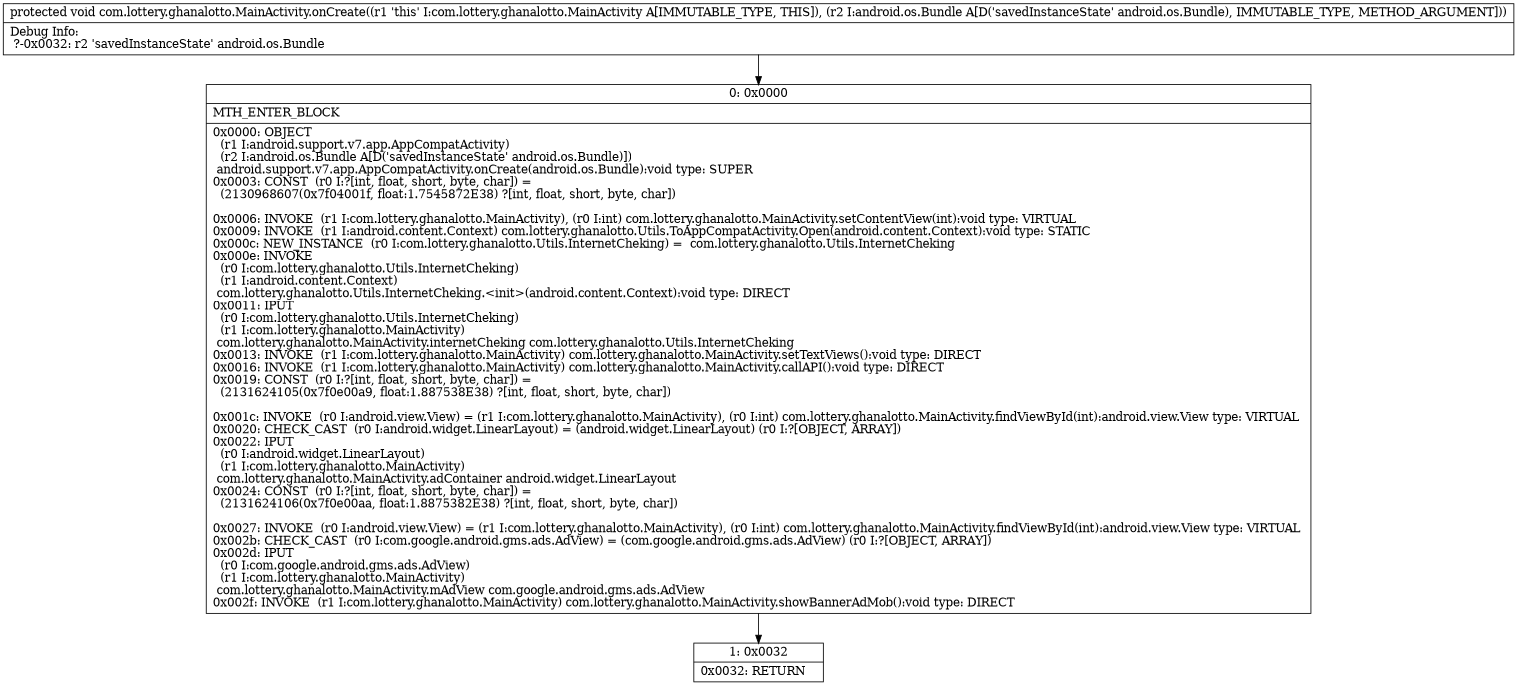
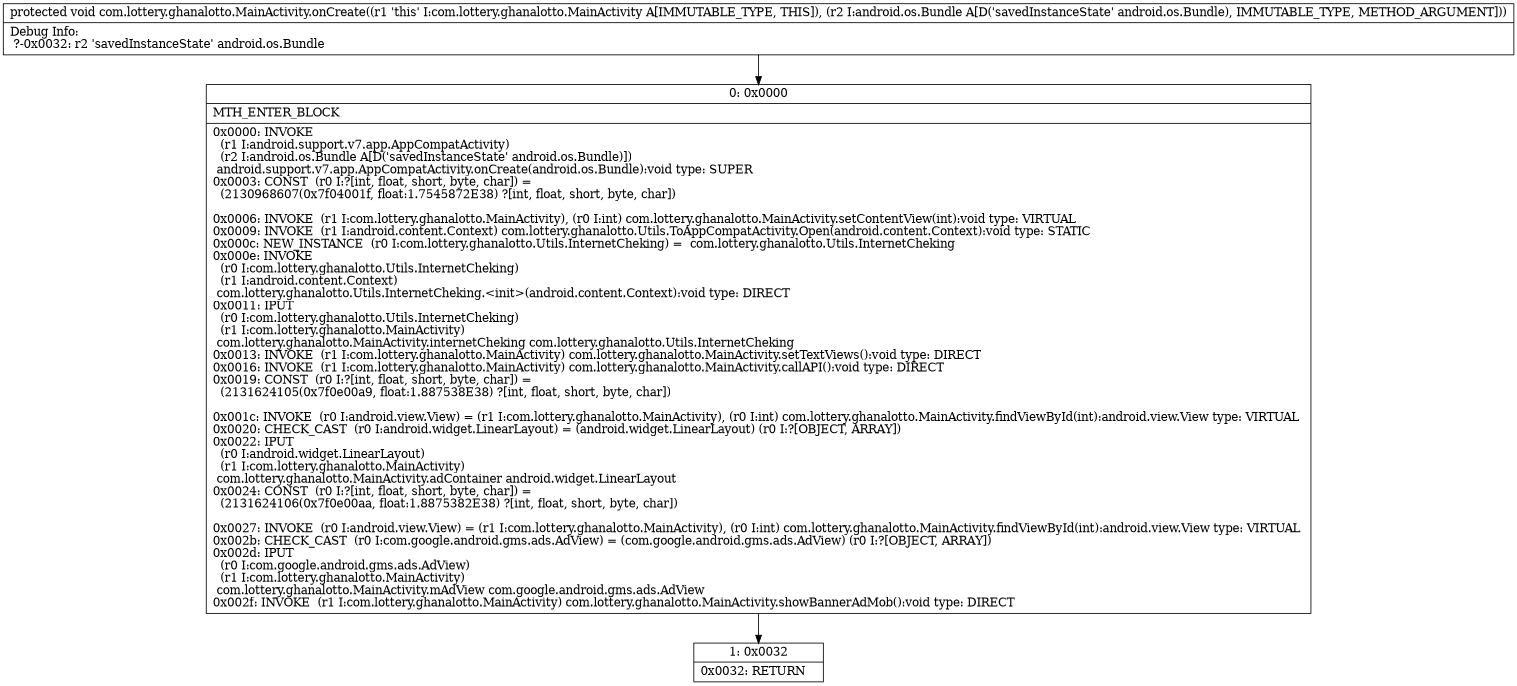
node "0: 0x0000": text "0x0000: OBJECT" -> "0x0000: INVOKE"
